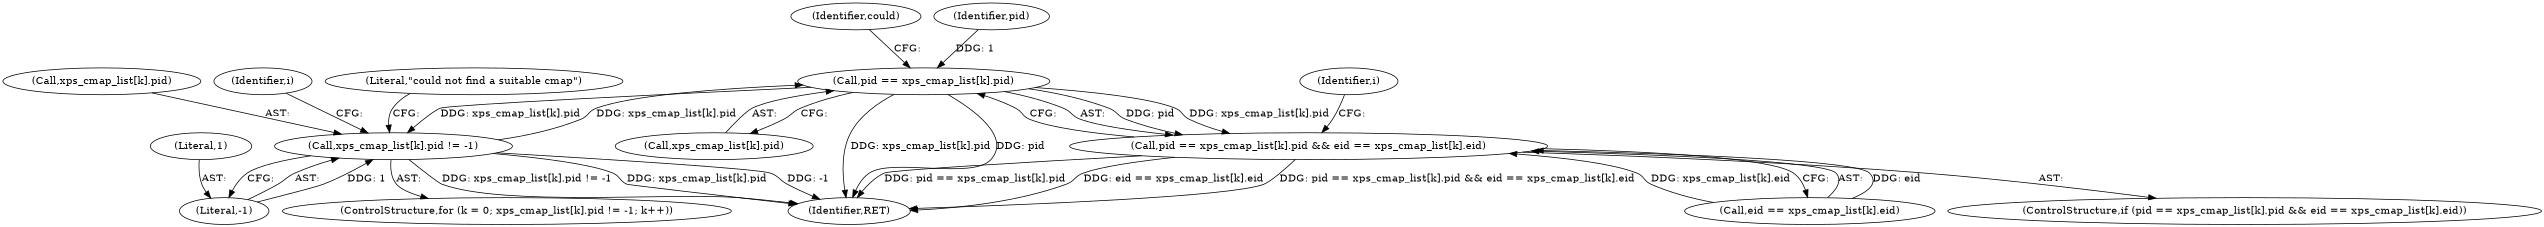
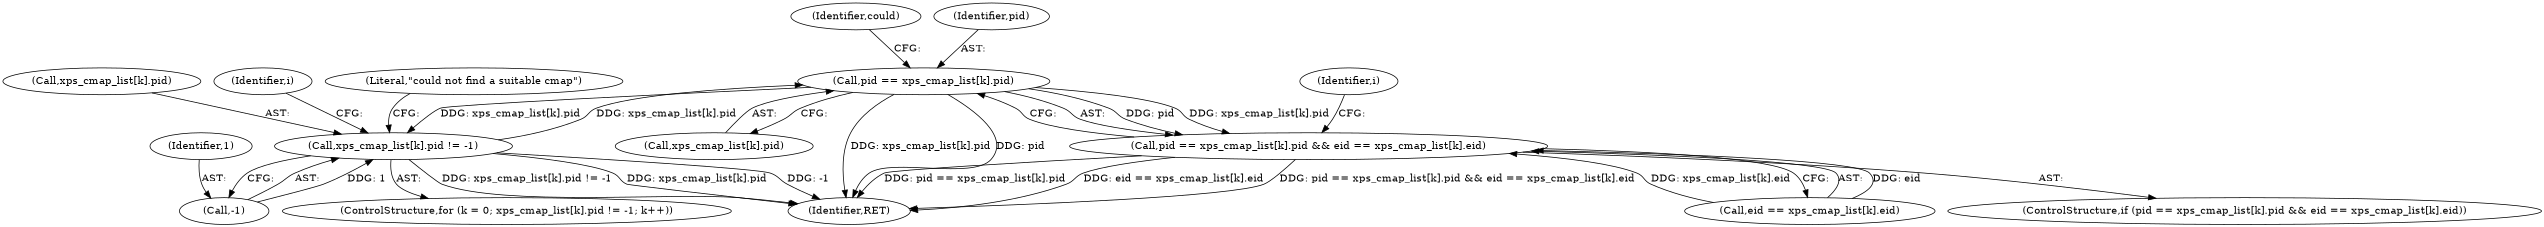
edge "(Identifier,pid)" -> "(Call,pid == xps_cmap_list[k].pid)": label "DDG: 1" -> "AST: "
node "(Literal,1)": label "(Literal,1)" -> "(Identifier,1)"
node "(Literal,-1)": label "(Literal,-1)" -> "(Call,-1)"
